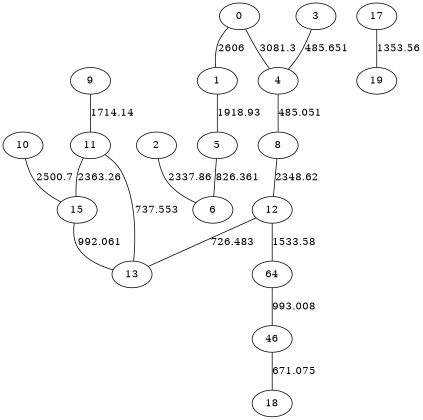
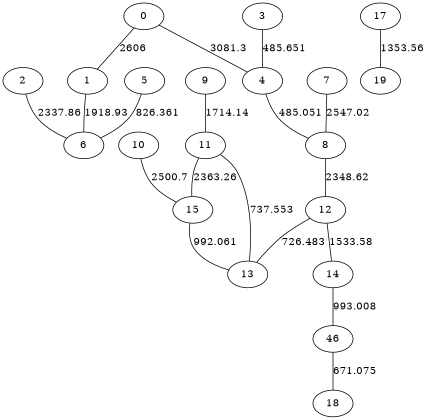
node "7": added
edge "1" -- "5": now "1" -- "6"
node "64": label "64" -> "14"
